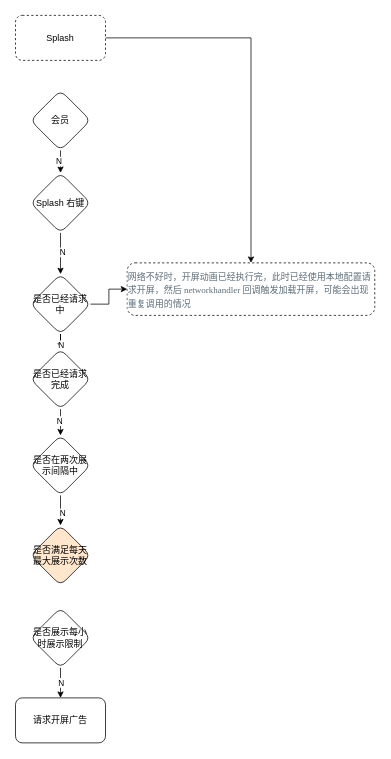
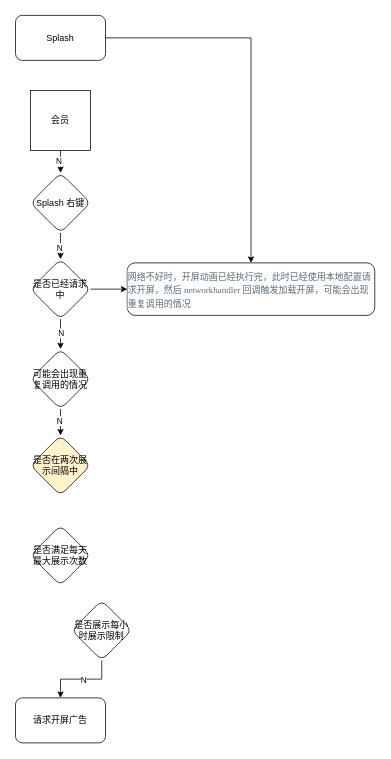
node "Splash": style dashed -> solid
node "会员": shape diamond -> rectangle
node "网络不好时，开屏动画已经执行完，此时已经使用本地配置请求开屏，然后 networkhandler 回调触发加载开屏，可能会出现重复调用的情况": style dashed -> solid
node "是否已经请求中": moved (60, 304) -> (60, 289)
node "是否已经请求完成": label "是否已经请求完成" -> "可能会出现重复调用的情况"
node "是否在两次展示间隔中": fillcolor #ffffff -> #fff2cc
edge "是否在两次展示间隔中" -> "是否满足每天最大展示次数": removed, label "N"
node "是否满足每天最大展示次数": fillcolor #ffe6cc -> #ffffff
node "是否展示每小时展示限制": moved (60, 638) -> (102, 630)
